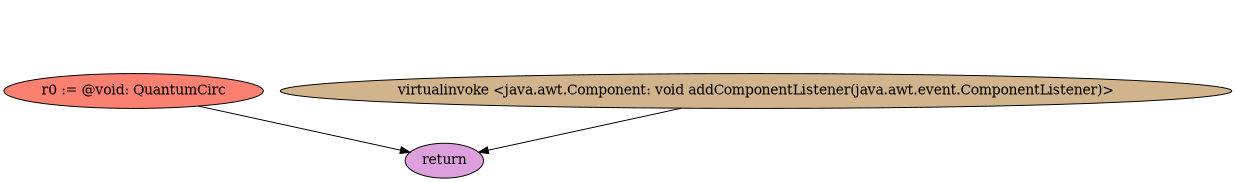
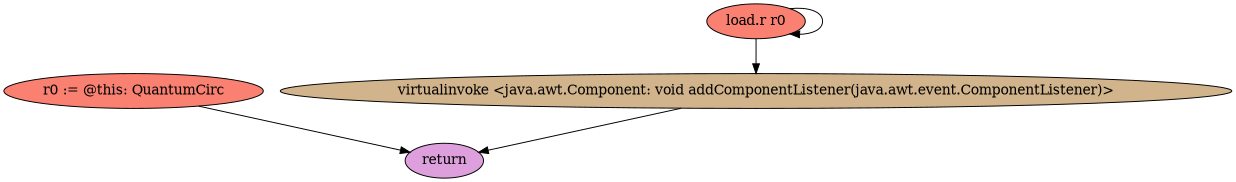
node "load.r r0": added
node "r0 := @void: QuantumCirc": label "r0 := @void: QuantumCirc" -> "r0 := @this: QuantumCirc"
